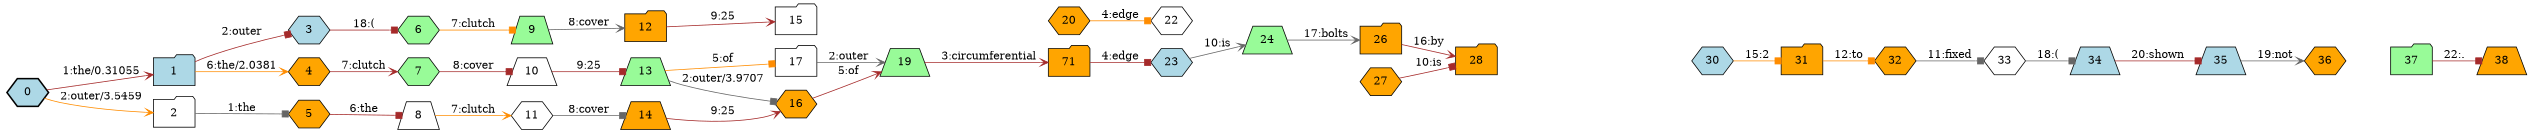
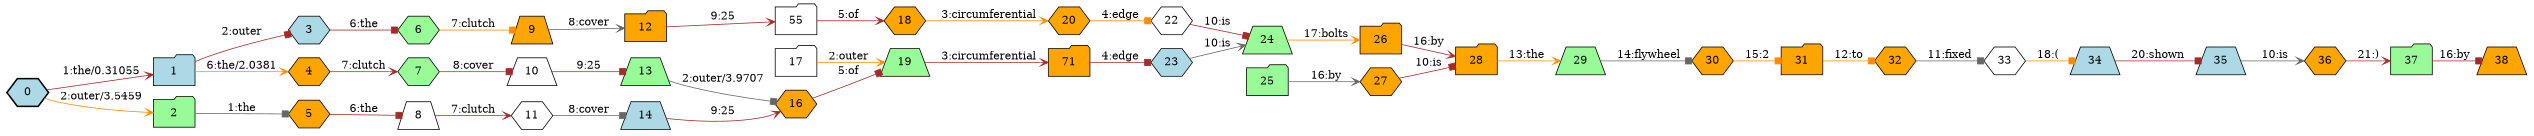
node "15": label "15" -> "55"
node "18": added
edge "3" -> "6": label "18:(" -> "6:the"
node "9": fillcolor palegreen -> orange
edge "22" -> "24": added, label "10:is"
edge "24" -> "26": color gray40 -> darkorange
edge "35" -> "36": label "19:not" -> "10:is"
edge "37" -> "38": label "22:." -> "16:by"
node "29": added
node "30": fillcolor lightblue -> orange
edge "33" -> "34": color gray40 -> darkorange
edge "36" -> "37": added, label "21:)"
edge "17" -> "19": color gray40 -> darkorange
edge "13" -> "17": removed, label "5:of"
node "25": added
edge "16" -> "19": arrowhead vee -> box
node "2": fillcolor white -> palegreen
edge "8" -> "11": color darkorange -> brown
node "14": fillcolor orange -> lightblue
